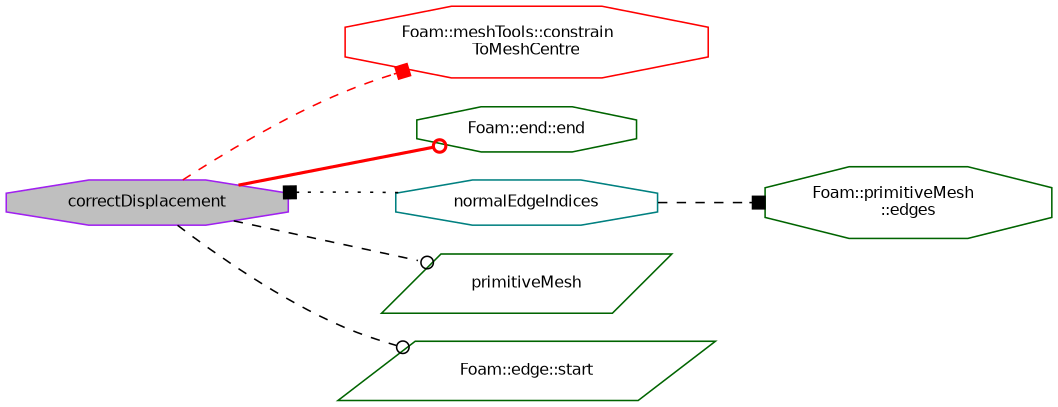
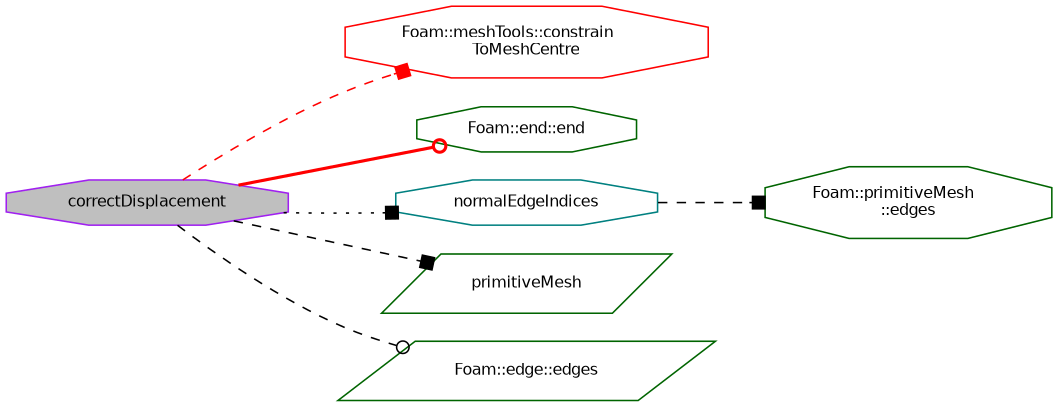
edge "normalEdgeIndices" -> "correctDisplacement": reversed
edge "correctDisplacement" -> "primitiveMesh": arrowhead odot -> box
node "Foam::edge::start": label "Foam::edge::start" -> "Foam::edge::edges"
